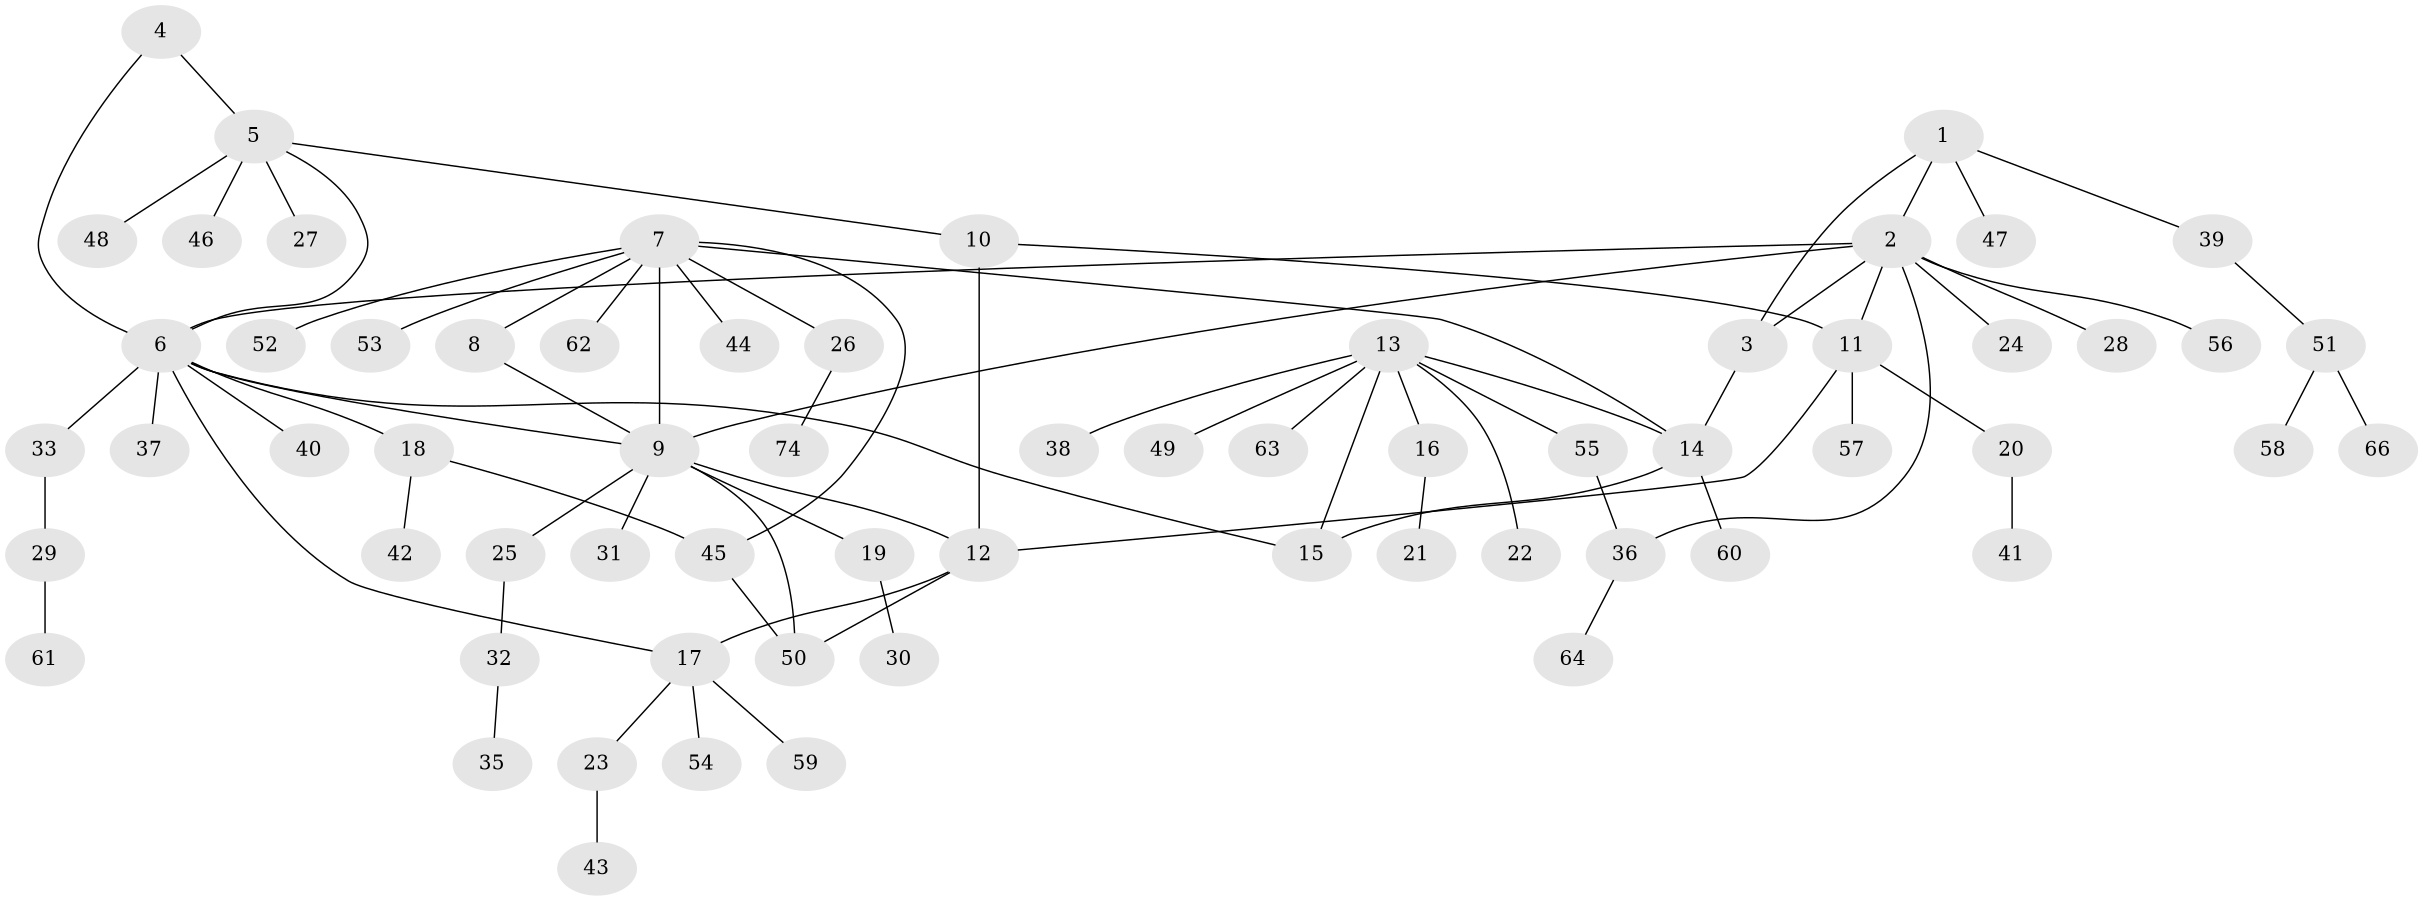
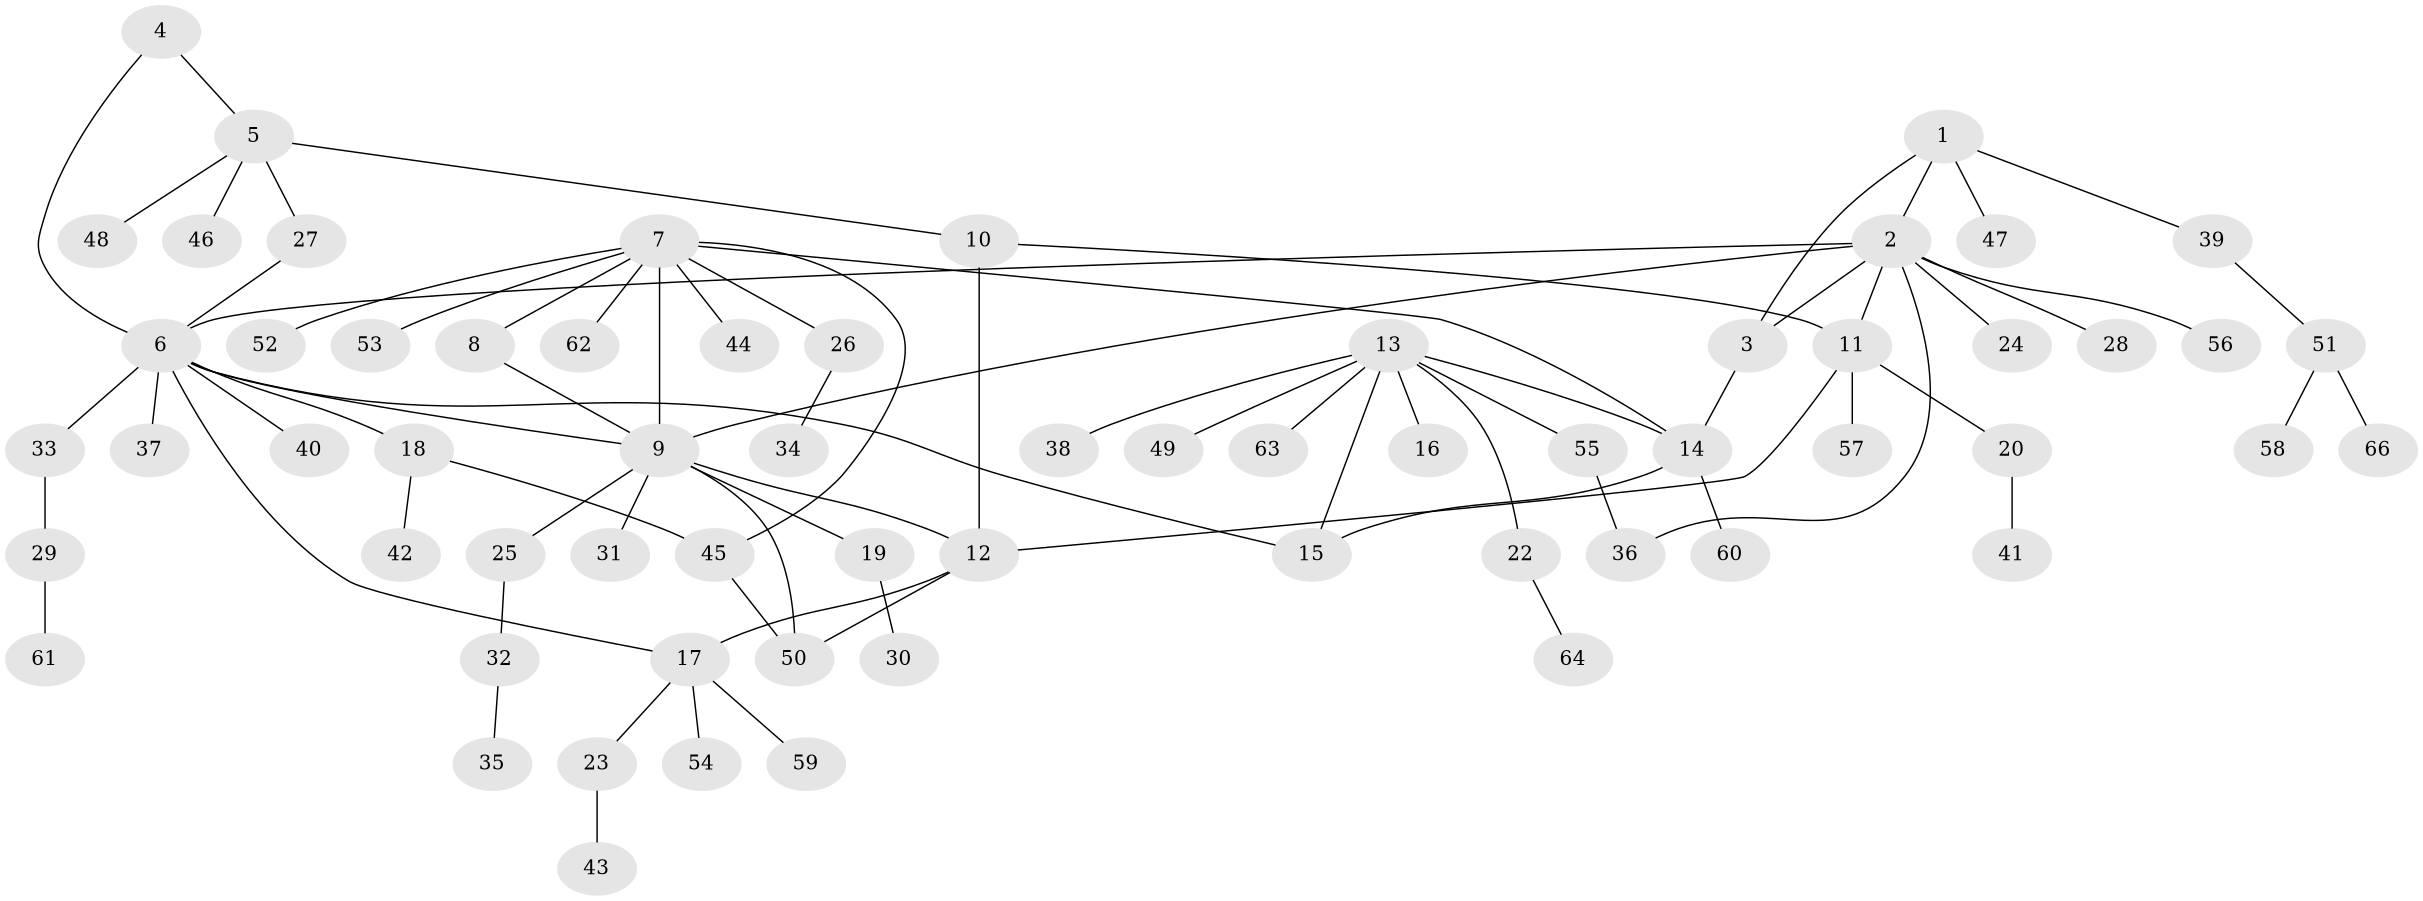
edge "5" -- "6": now "27" -- "6"
node "74": label "74" -> "34"
node "21": removed
edge "36" -- "64": now "22" -- "64"
